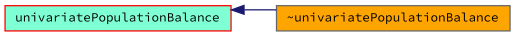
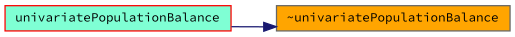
edge "~univariatePopulationBalance" -> "univariatePopulationBalance": reversed
